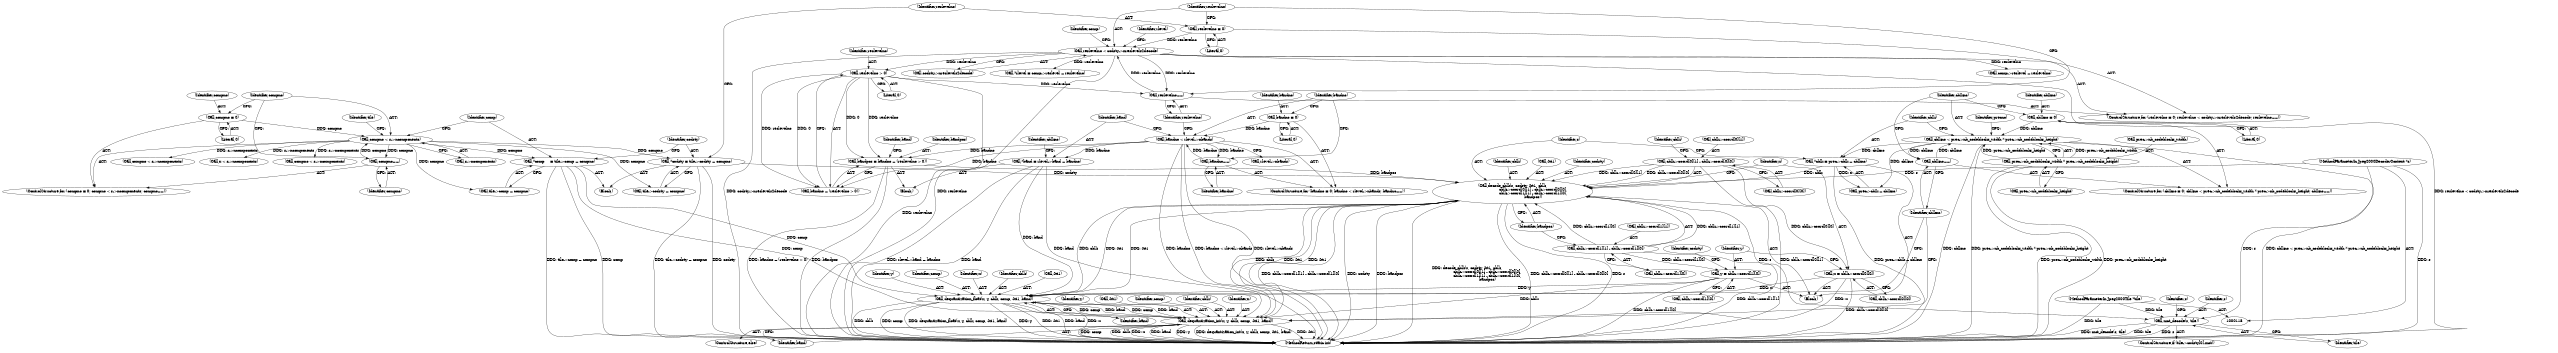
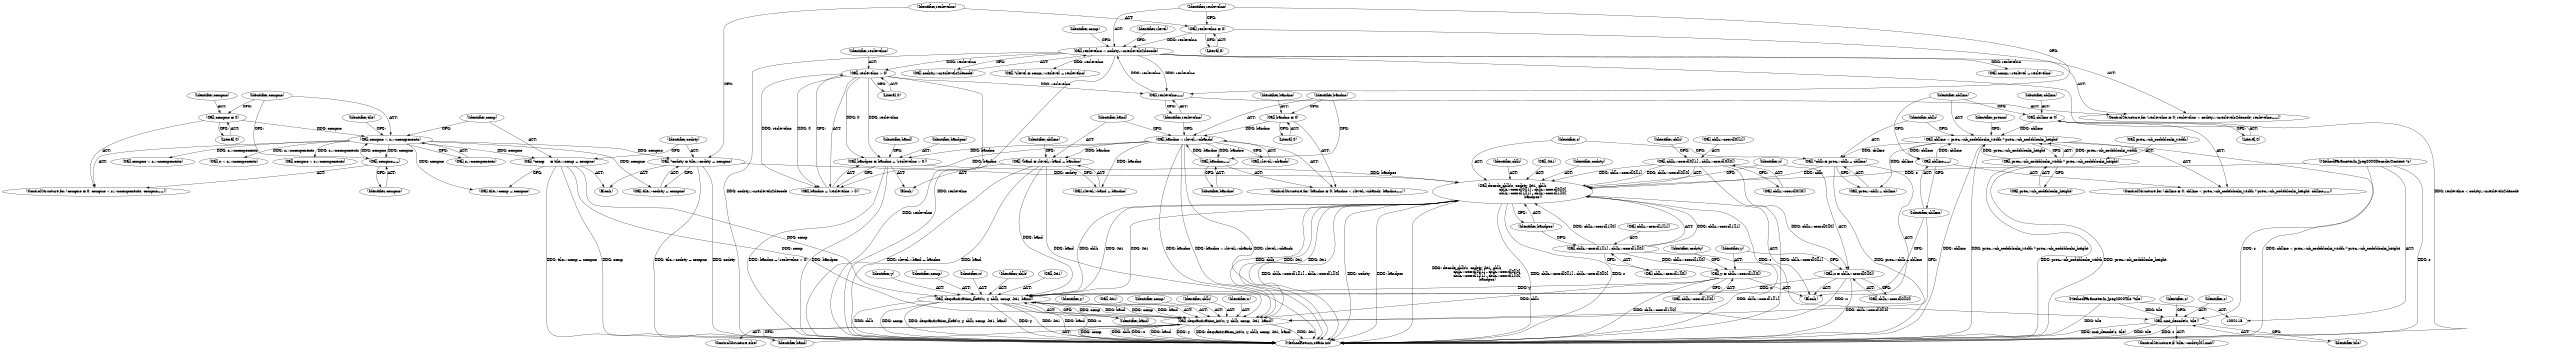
edge "(Call,rlevel->nbands)" -> "(Call,bandno < rlevel->nbands)": added, label "AST:"
edge "(Call,tile->comp + compno)" -> "(Call,*comp     = tile->comp + compno)": removed, label "AST:"
edge "(Call,*cblk = prec->cblk + cblkno)" -> "(Call,prec->cblk + cblkno)": label "DDG: x" -> "CFG: "
node "(Call,rlevel->band + bandno)": added
